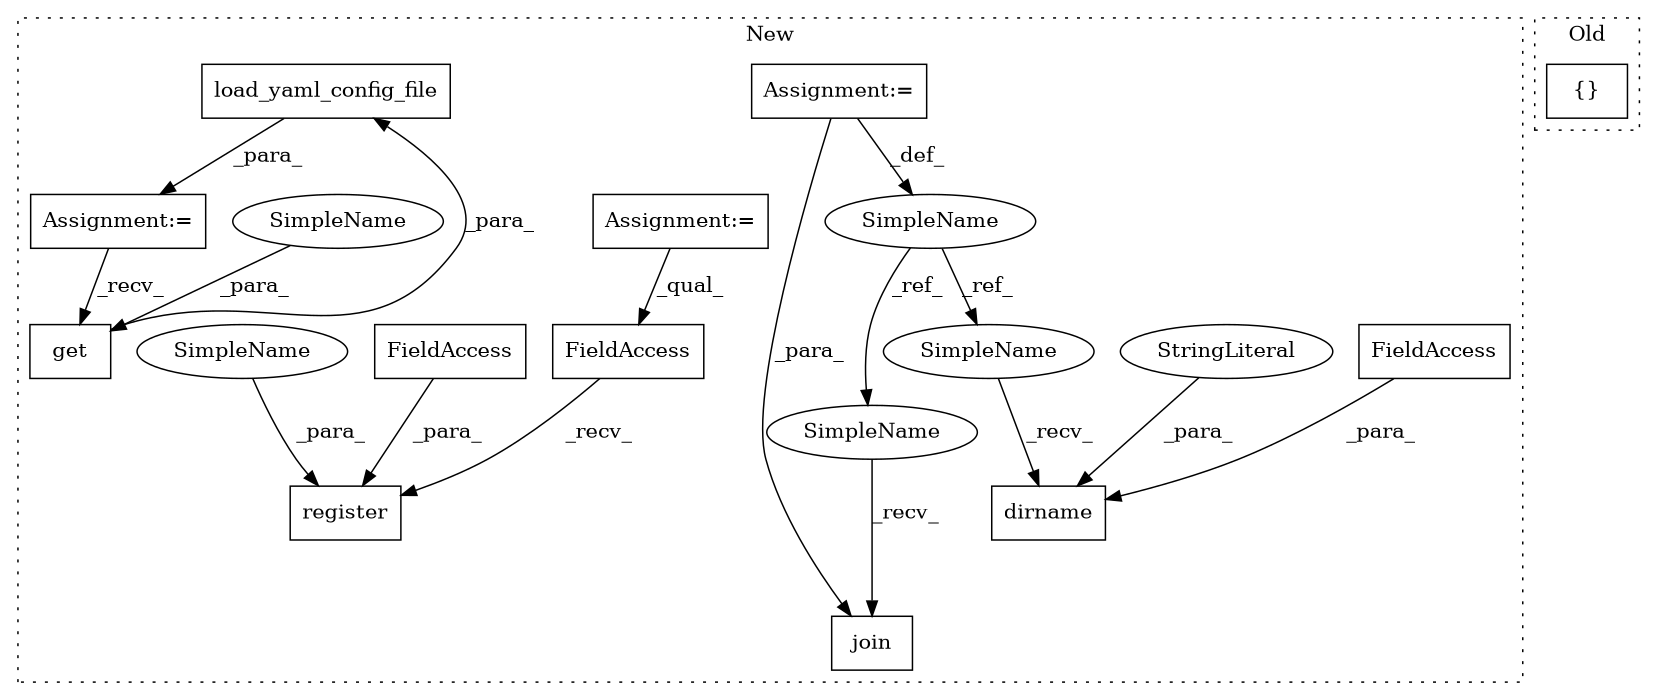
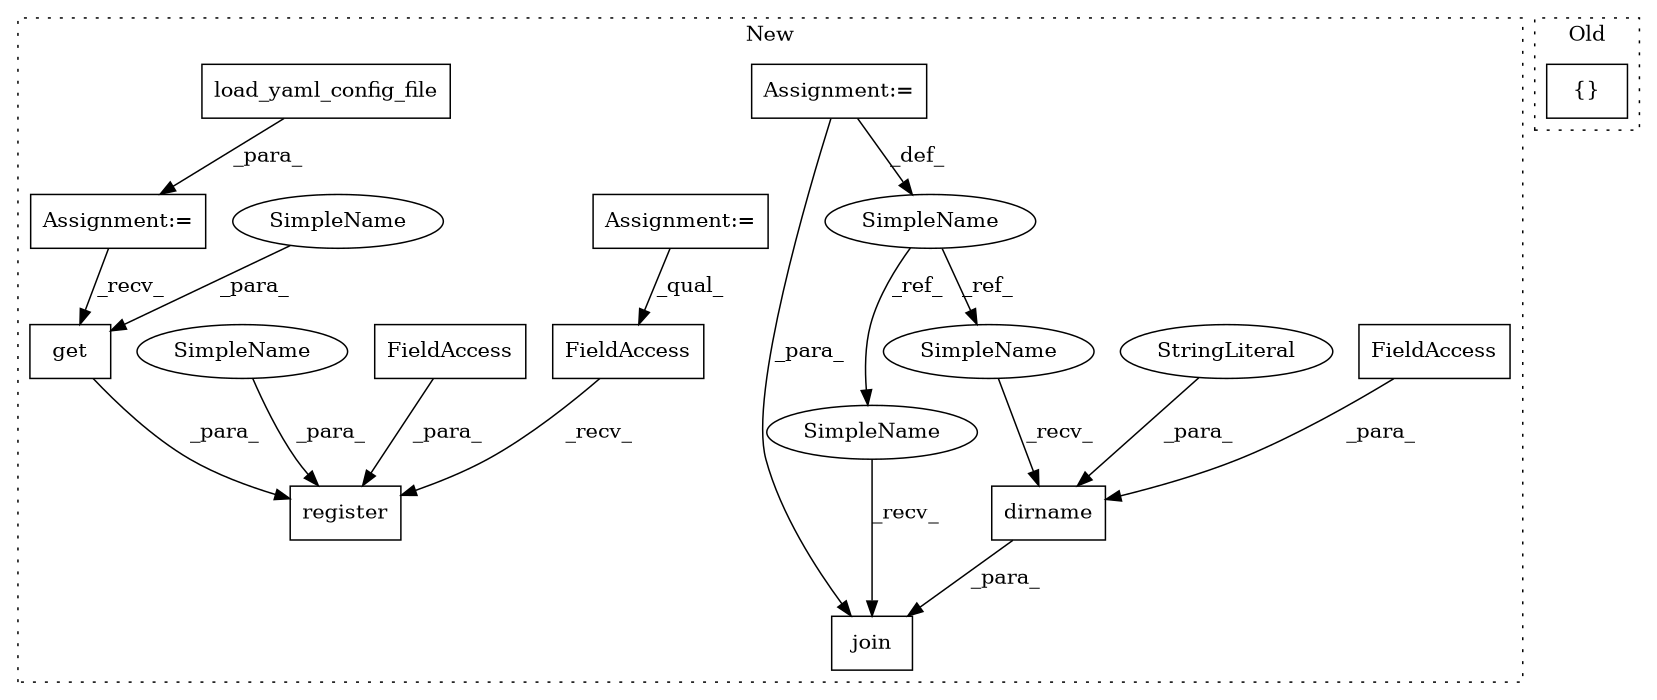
edge "get" -> "load_yaml_config_file": now "get" -> "register"
edge "dirname" -> "join": added, label "_para_"
